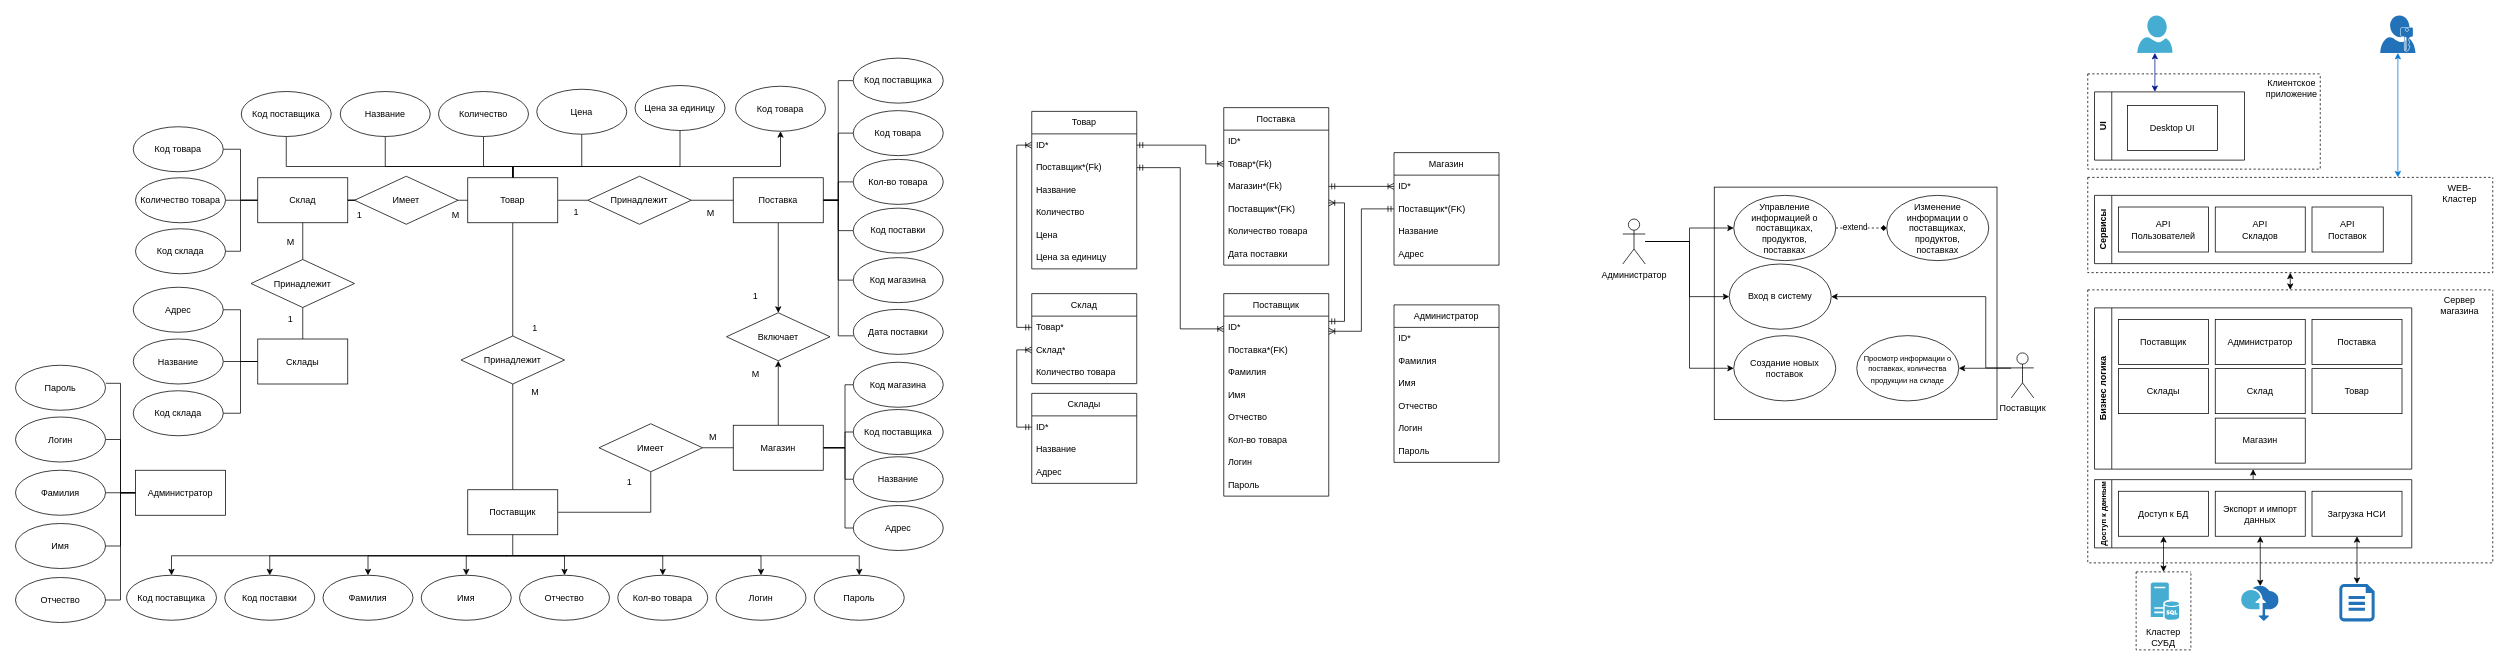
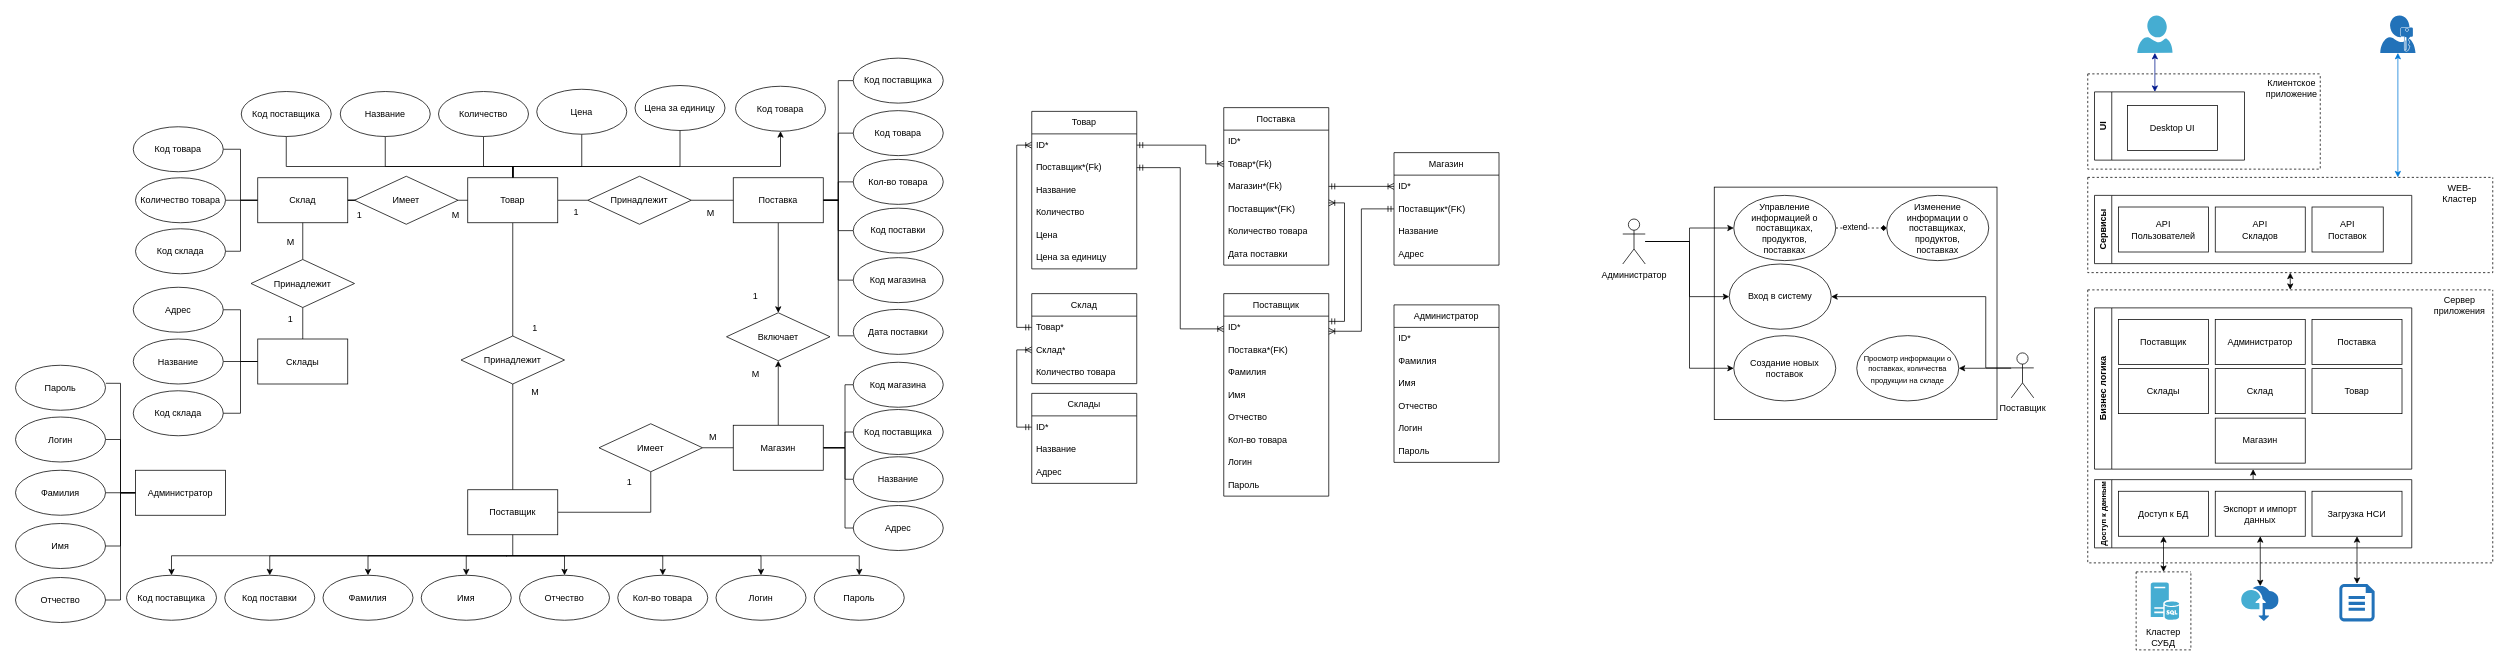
node "Сервер магазина": label "Сервер магазина" -> "Сервер приложения"
